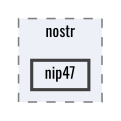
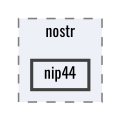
node "nip47": label "nip47" -> "nip44"
